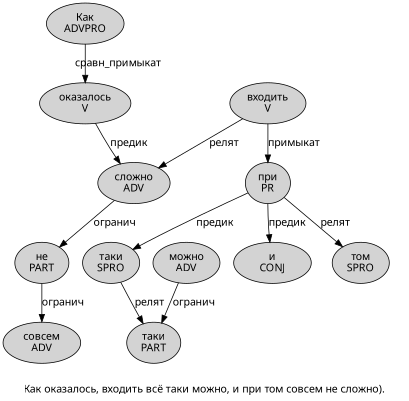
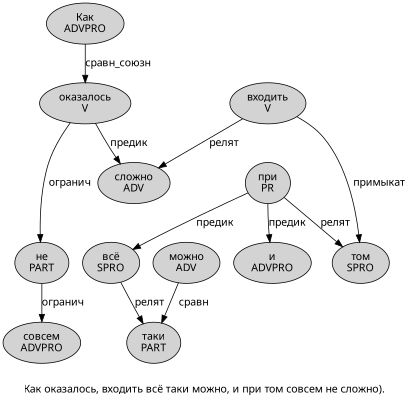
edge "Как ADVPRO" -> "оказалось V": label "сравн_примыкат" -> "сравн_союзн"
edge "входить V" -> "при PR": now "входить V" -> "том SPRO"
edge "сложно ADV" -> "не PART": now "оказалось V" -> "не PART"
node "таки SPRO": label "таки SPRO" -> "всё SPRO"
node "и CONJ": label "и CONJ" -> "и ADVPRO"
edge "можно ADV" -> "таки PART": label "огранич" -> "сравн"
node "совсем ADV": label "совсем ADV" -> "совсем ADVPRO"
